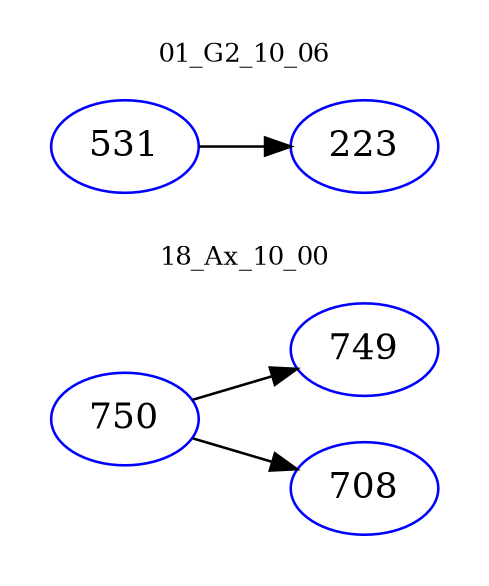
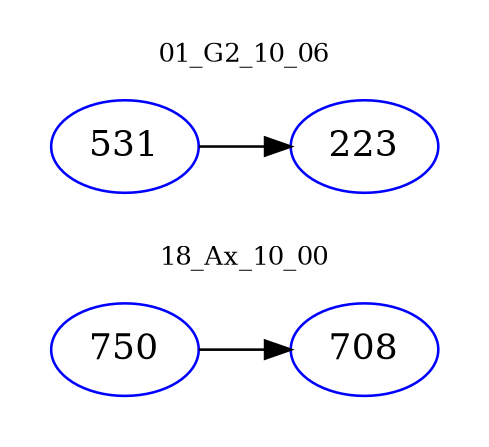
node "749": removed
